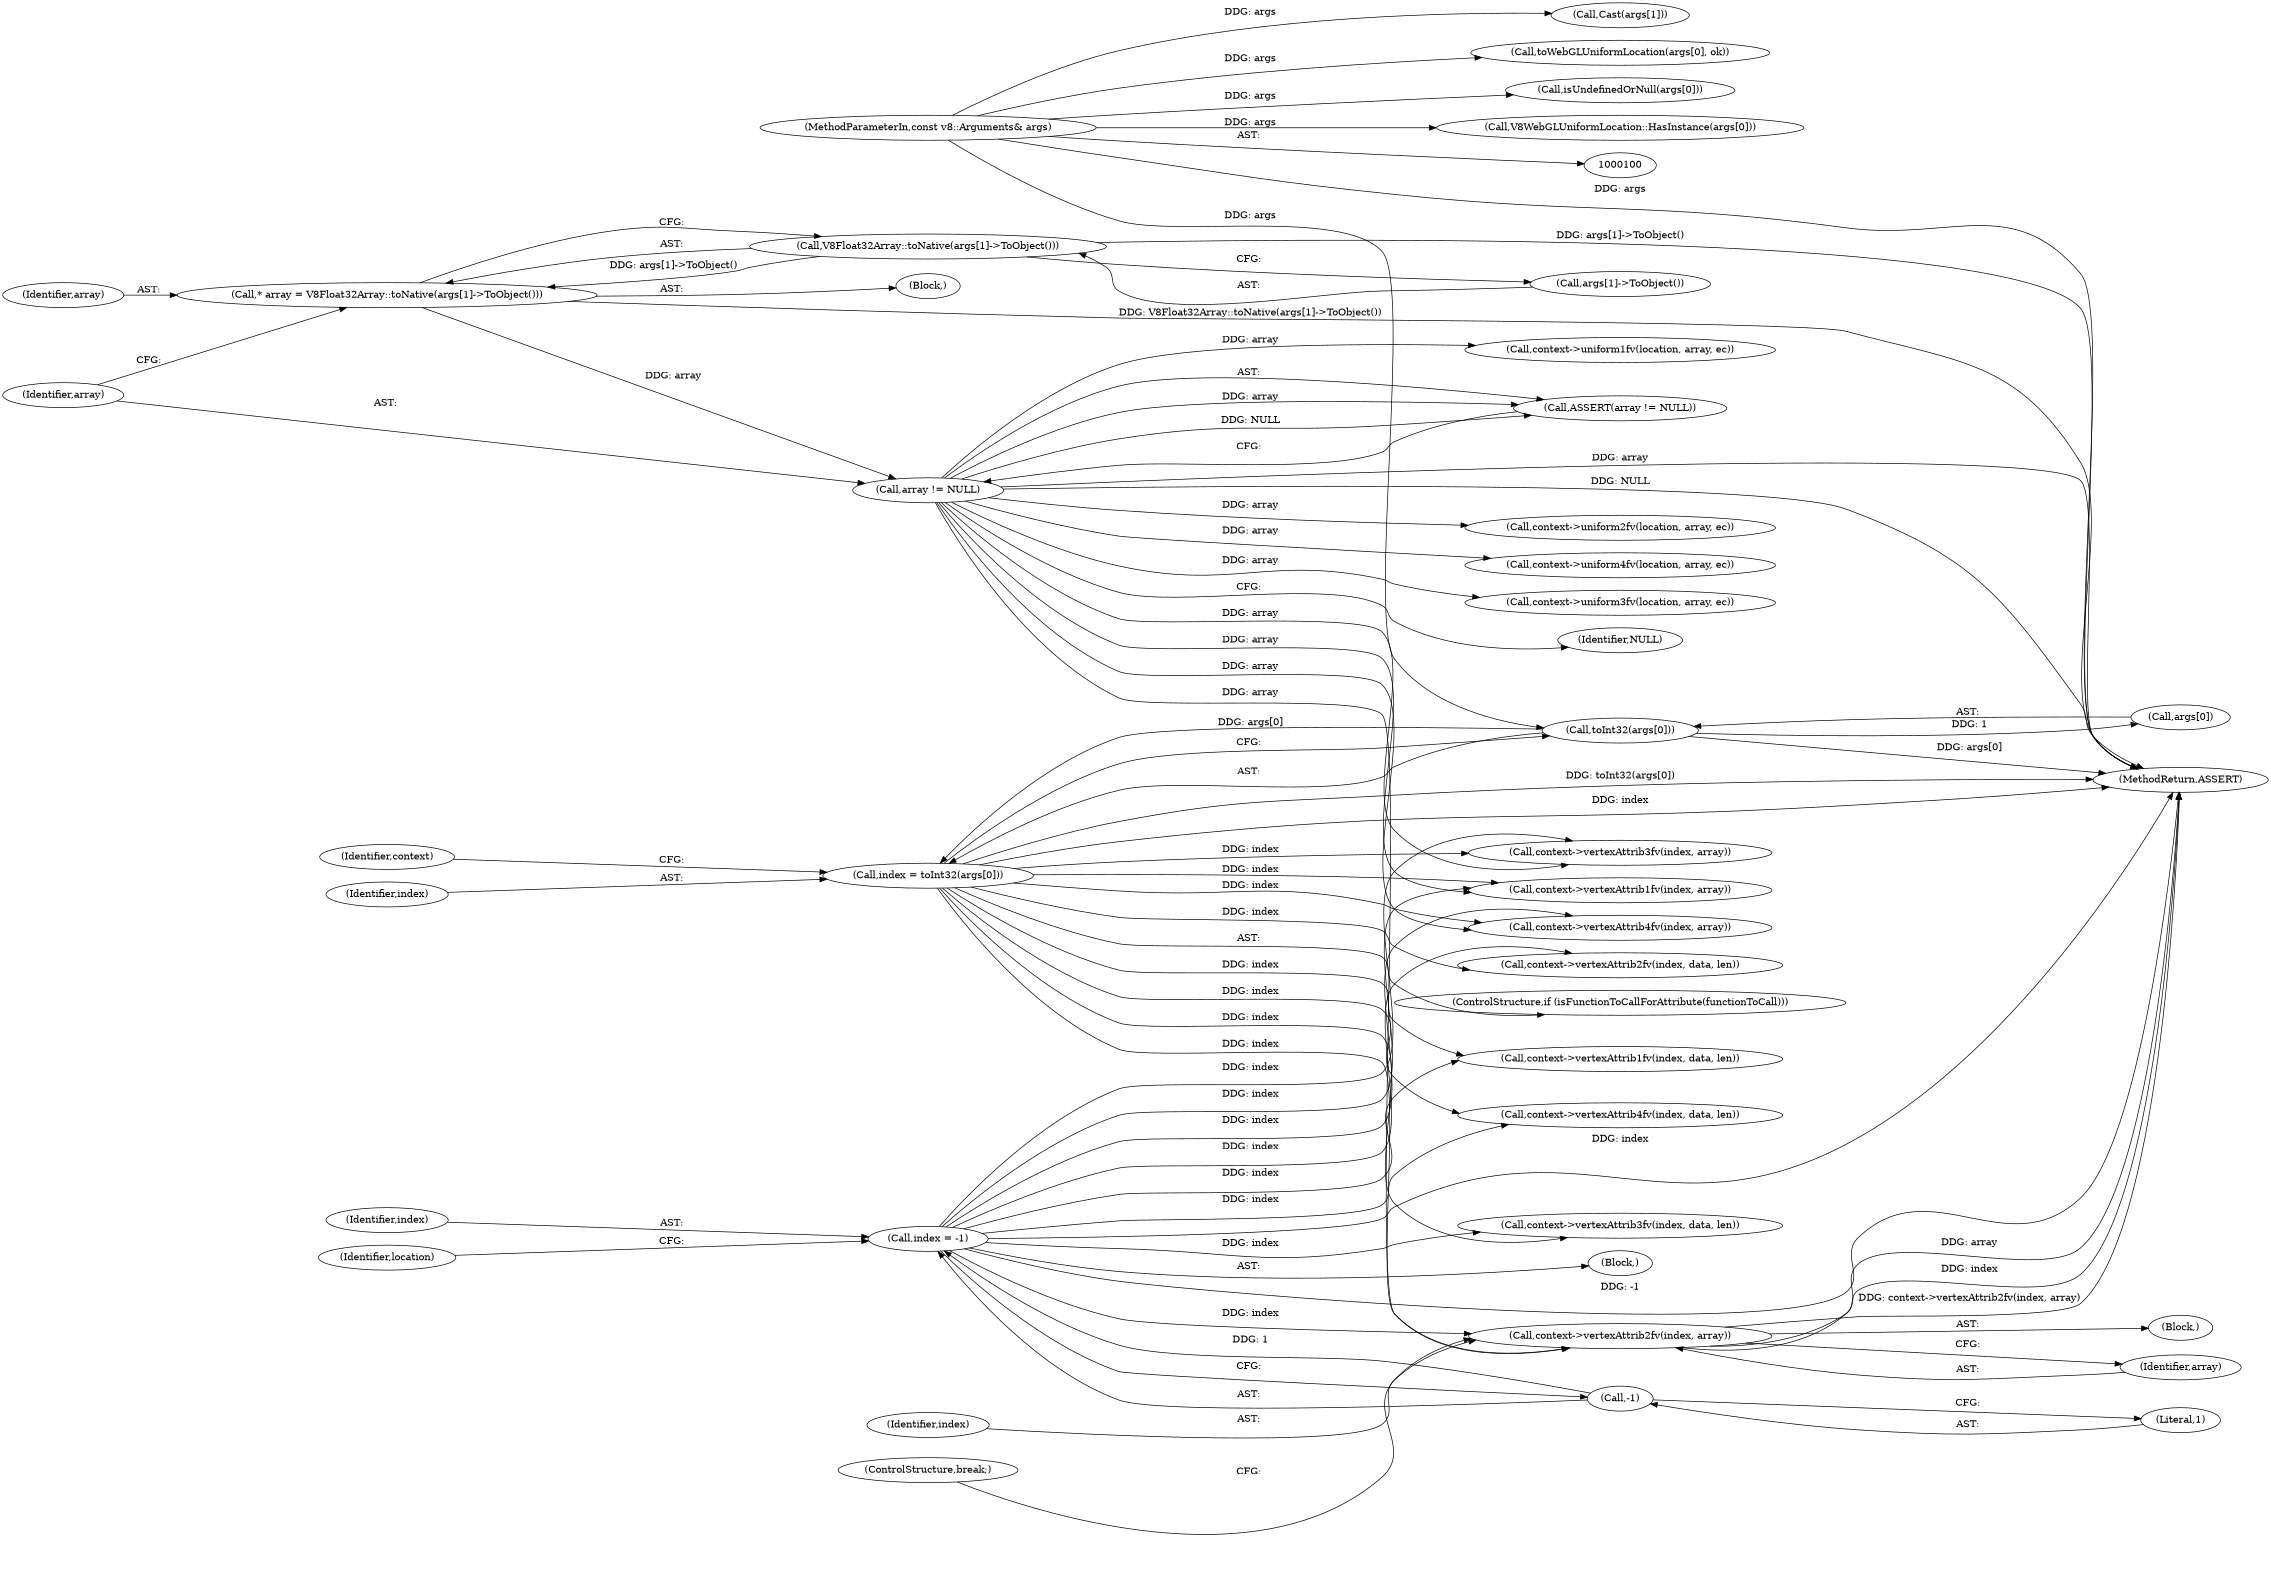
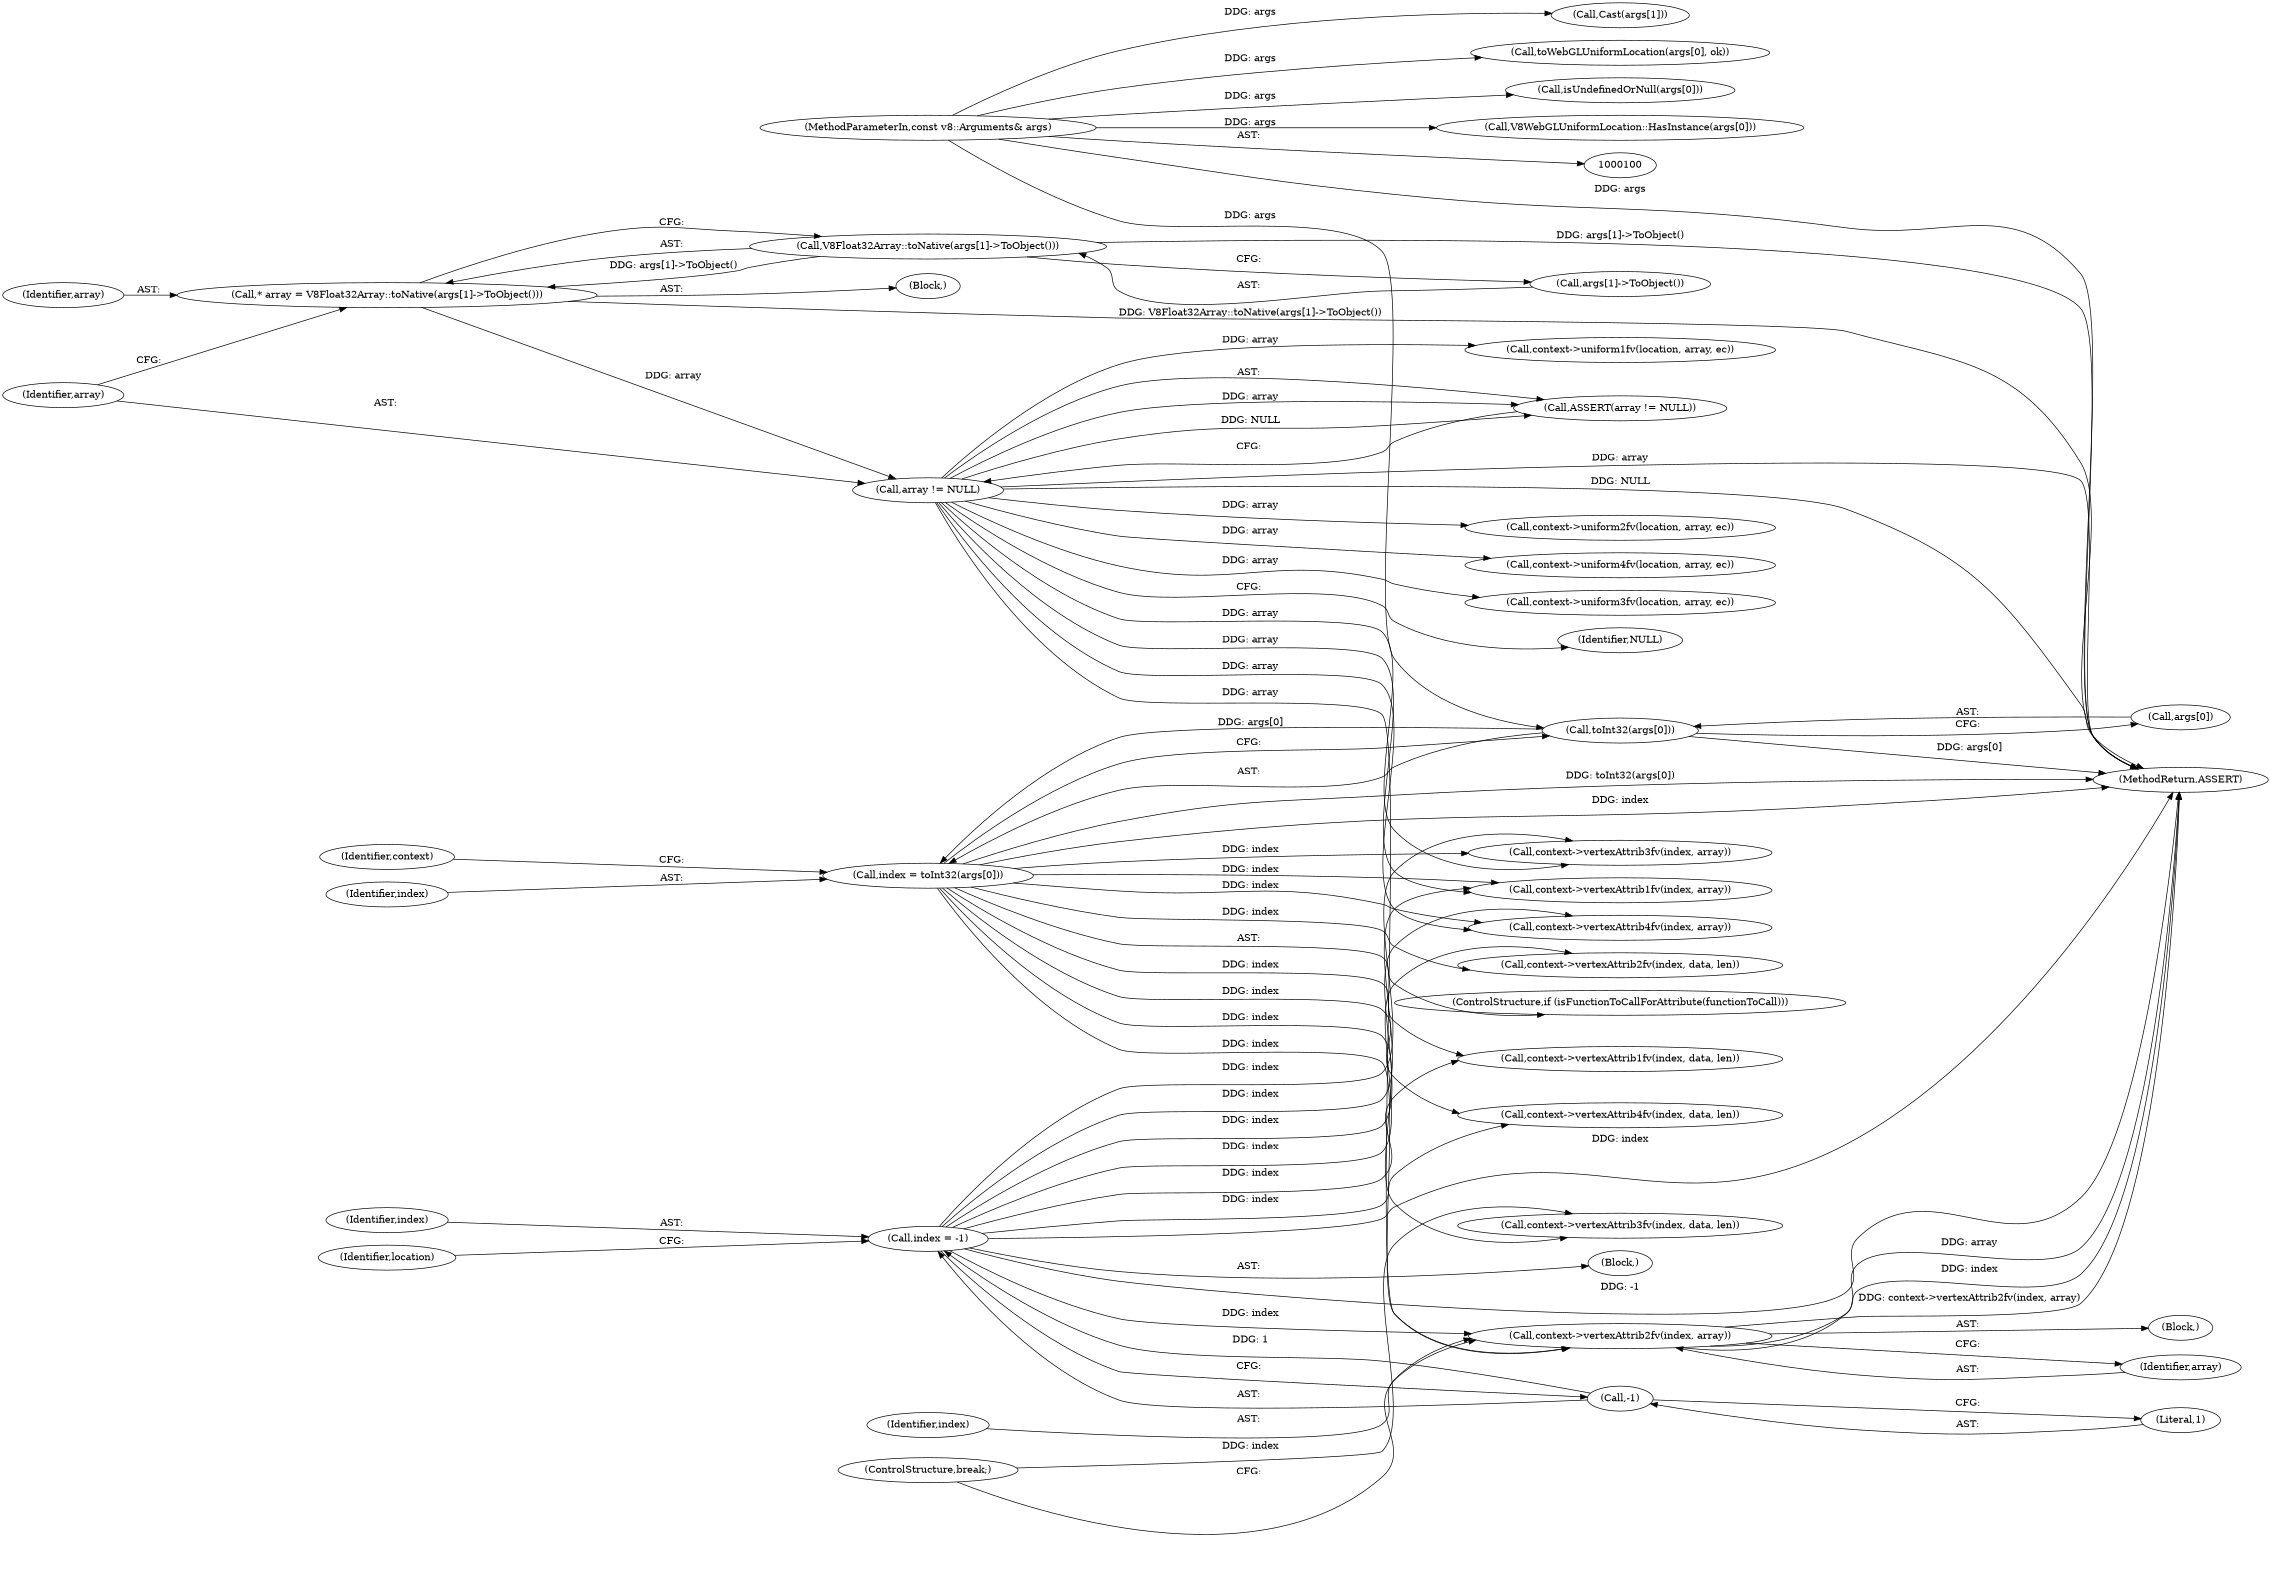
edge "(Call,toInt32(args[0]))" -> "(Call,args[0])": label "DDG: 1" -> "CFG: "
edge "(Call,index = -1)" -> "(Call,context->vertexAttrib3fv(index, data, len))": now "(ControlStructure,break;)" -> "(Call,context->vertexAttrib3fv(index, data, len))"
